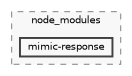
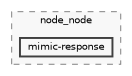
cluster "node_modules": label "node_modules" -> "node_node"
